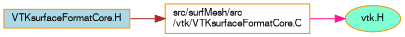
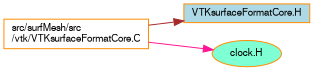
edge "VTKsurfaceFormatCore.H" -> "src/surfMesh/src /vtk/VTKsurfaceFormatCore.C": reversed
node "vtk.H": label "vtk.H" -> "clock.H"
